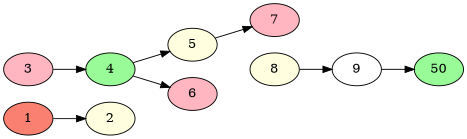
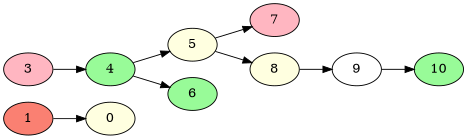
edge "5" -> "8": added
node "50": label "50" -> "10"
node "6": fillcolor lightpink -> palegreen
node "2": label "2" -> "0"
